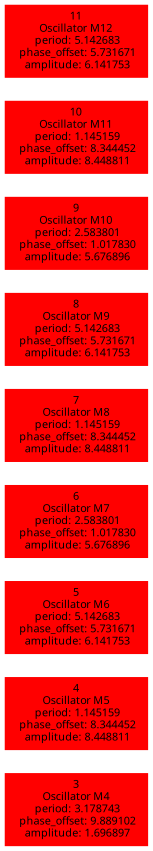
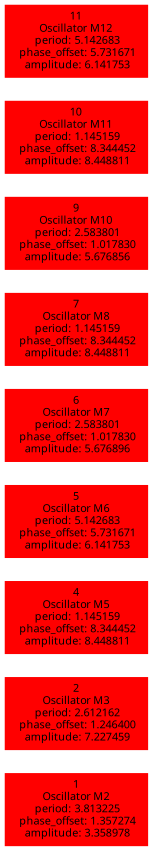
node "9": text "amplitude: 5.676896" -> "amplitude: 5.676856"
node "8": removed
node "2": added
node "1": added
node "3": removed
